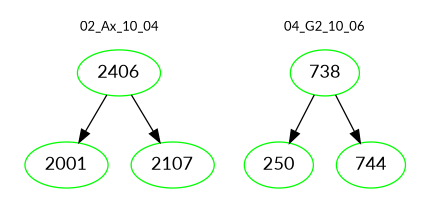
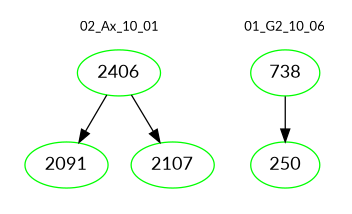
cluster "02_Ax_10_04": label "02_Ax_10_04" -> "02_Ax_10_01"
cluster "04_G2_10_06": label "04_G2_10_06" -> "01_G2_10_06"
node "2001": label "2001" -> "2091"
node "744": removed
